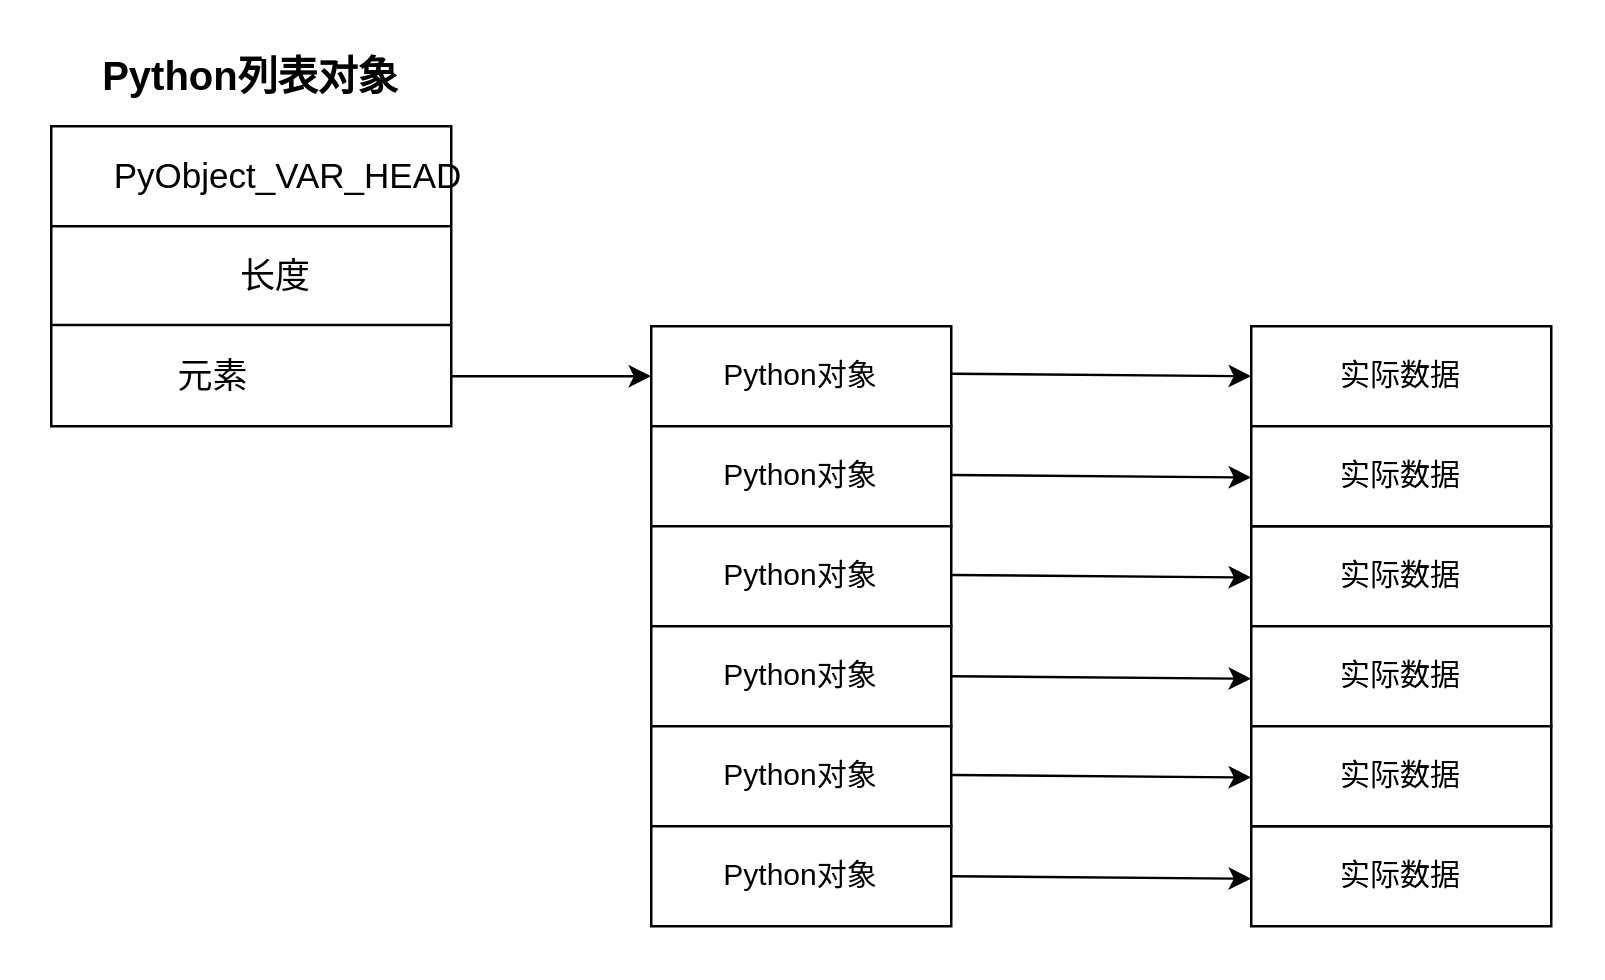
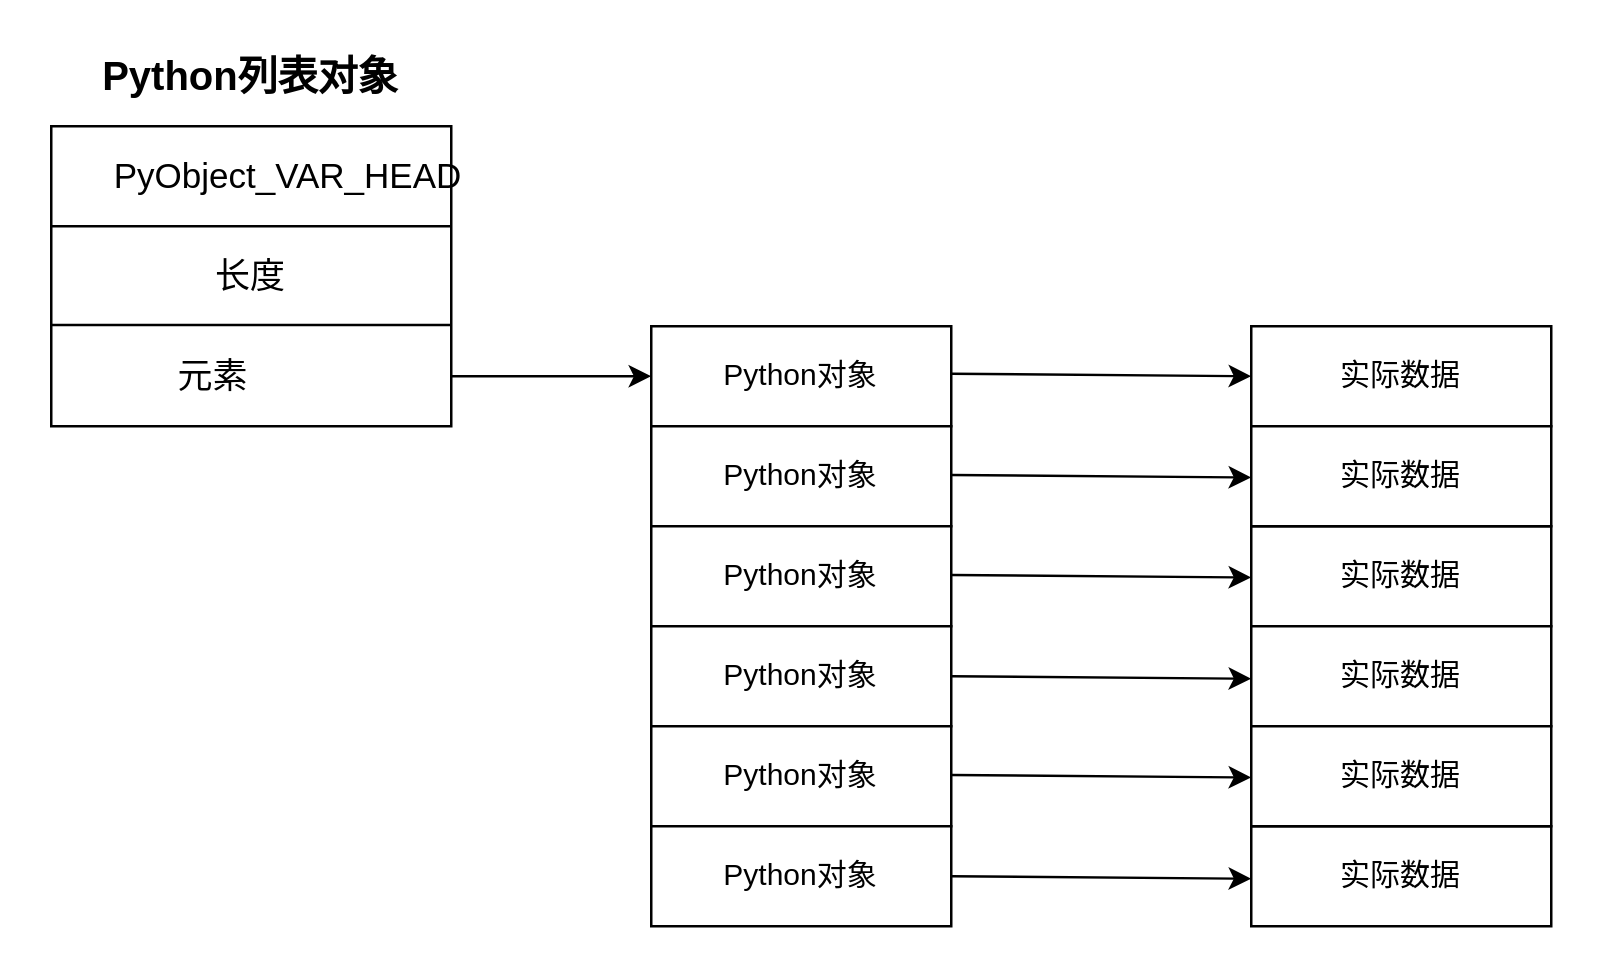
node "长度": moved (276, 276) -> (251, 276)
